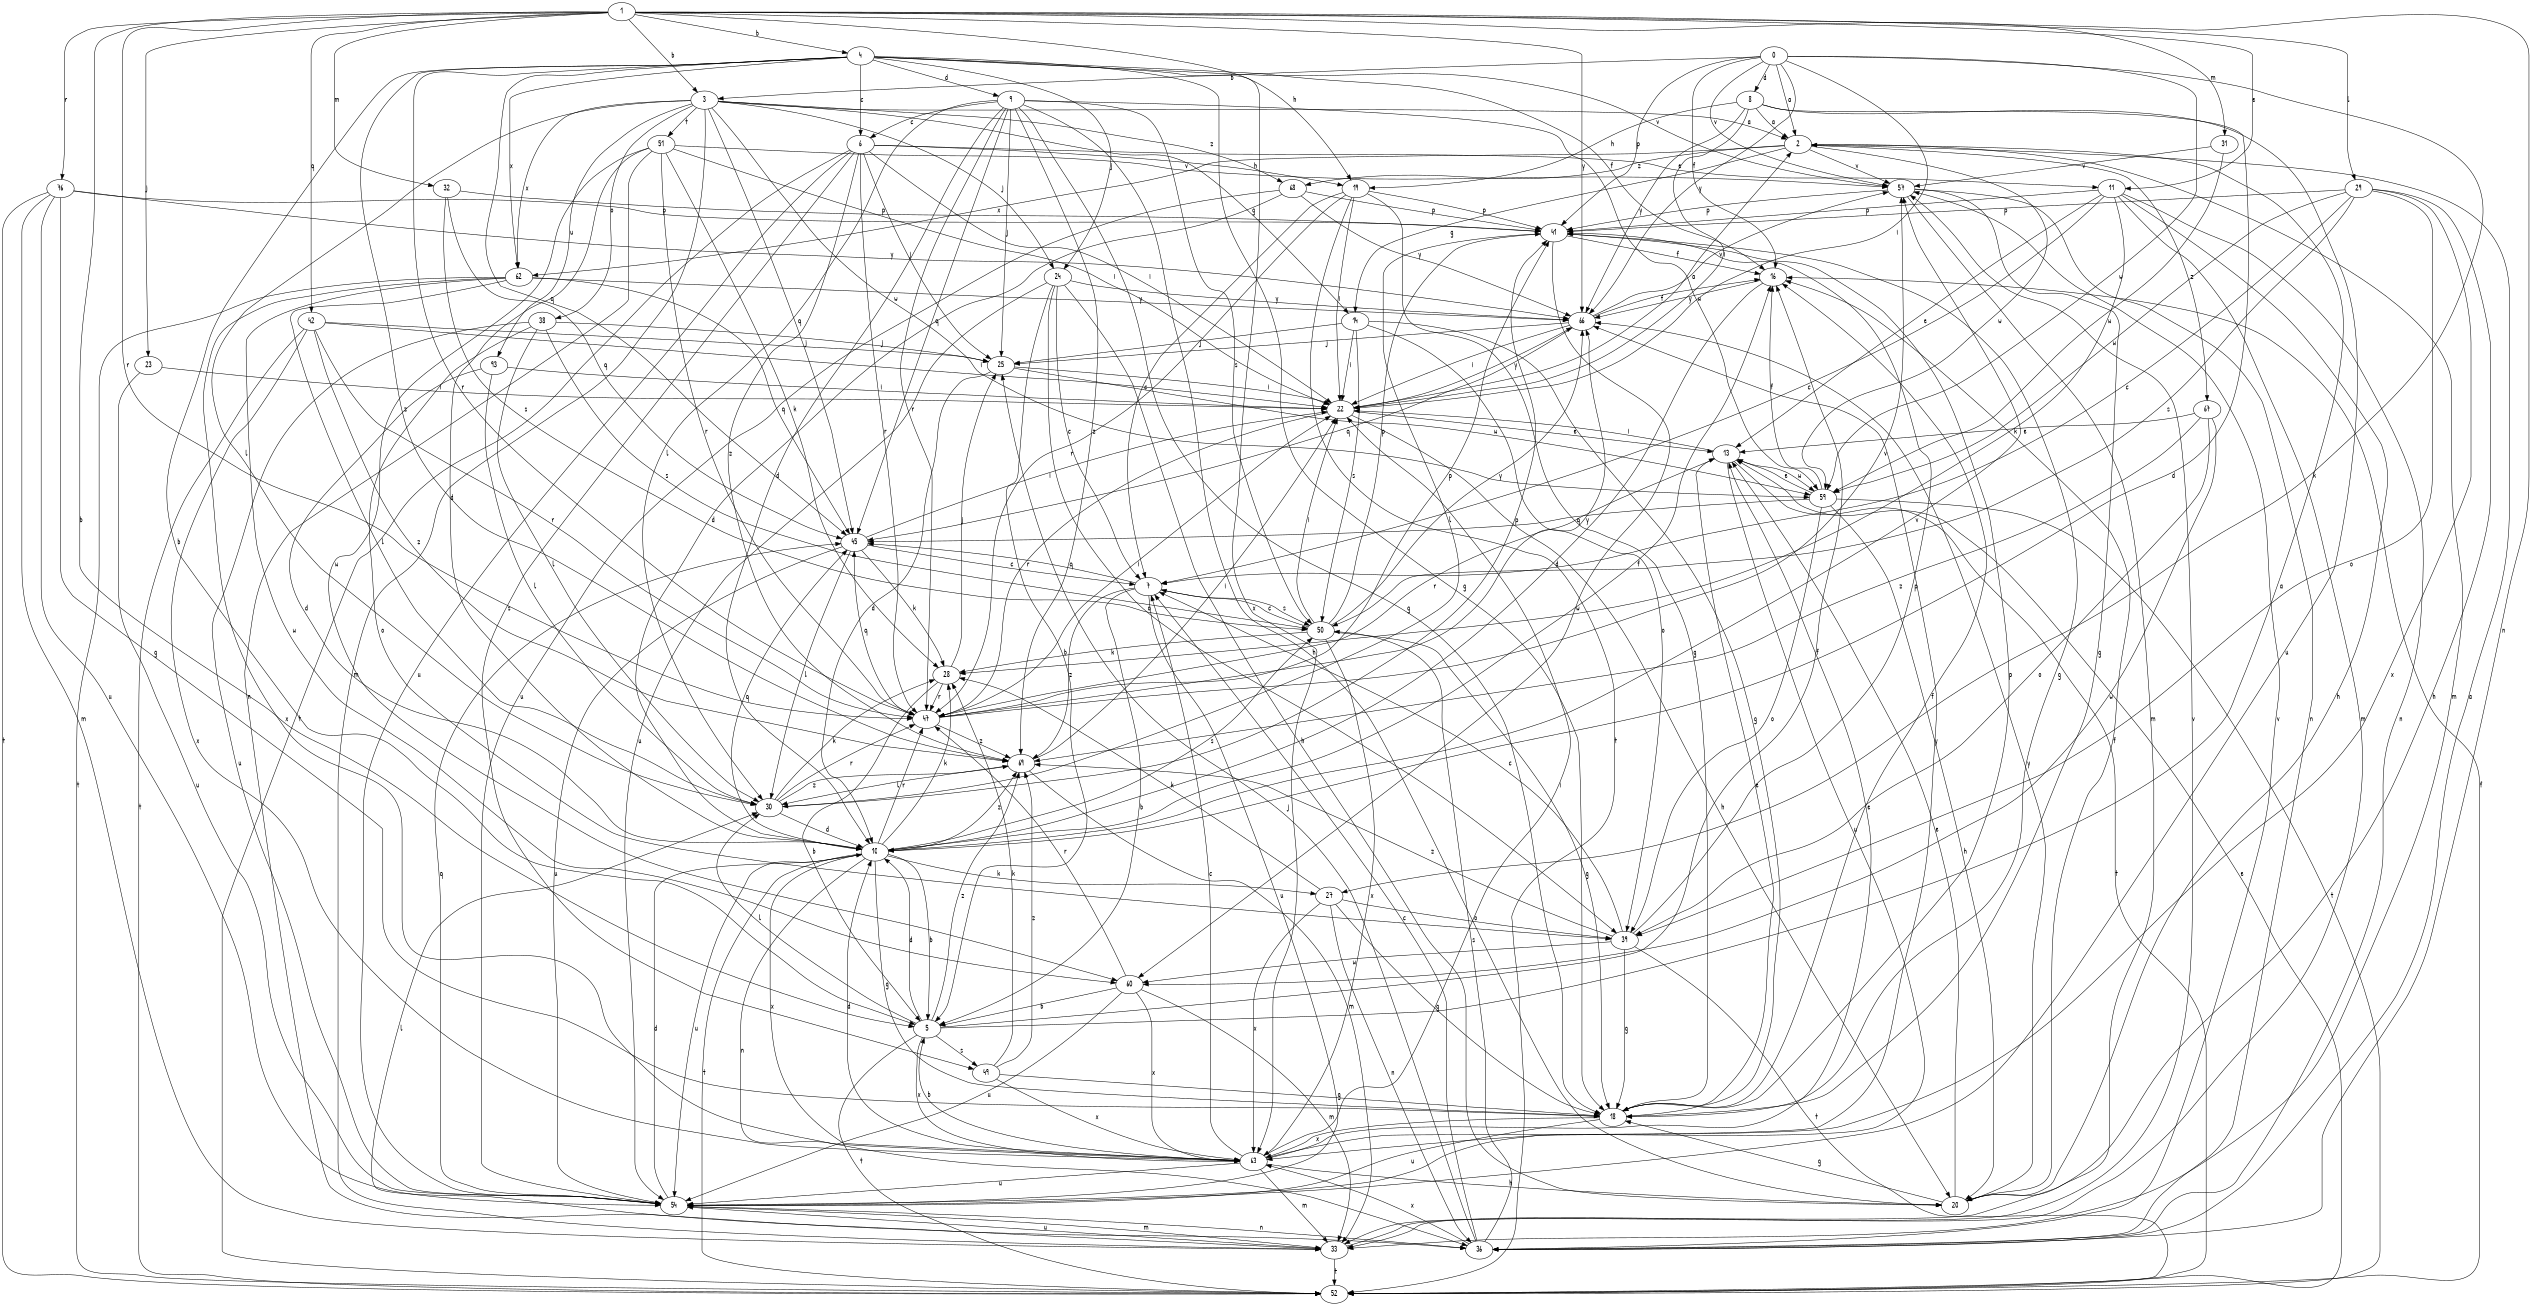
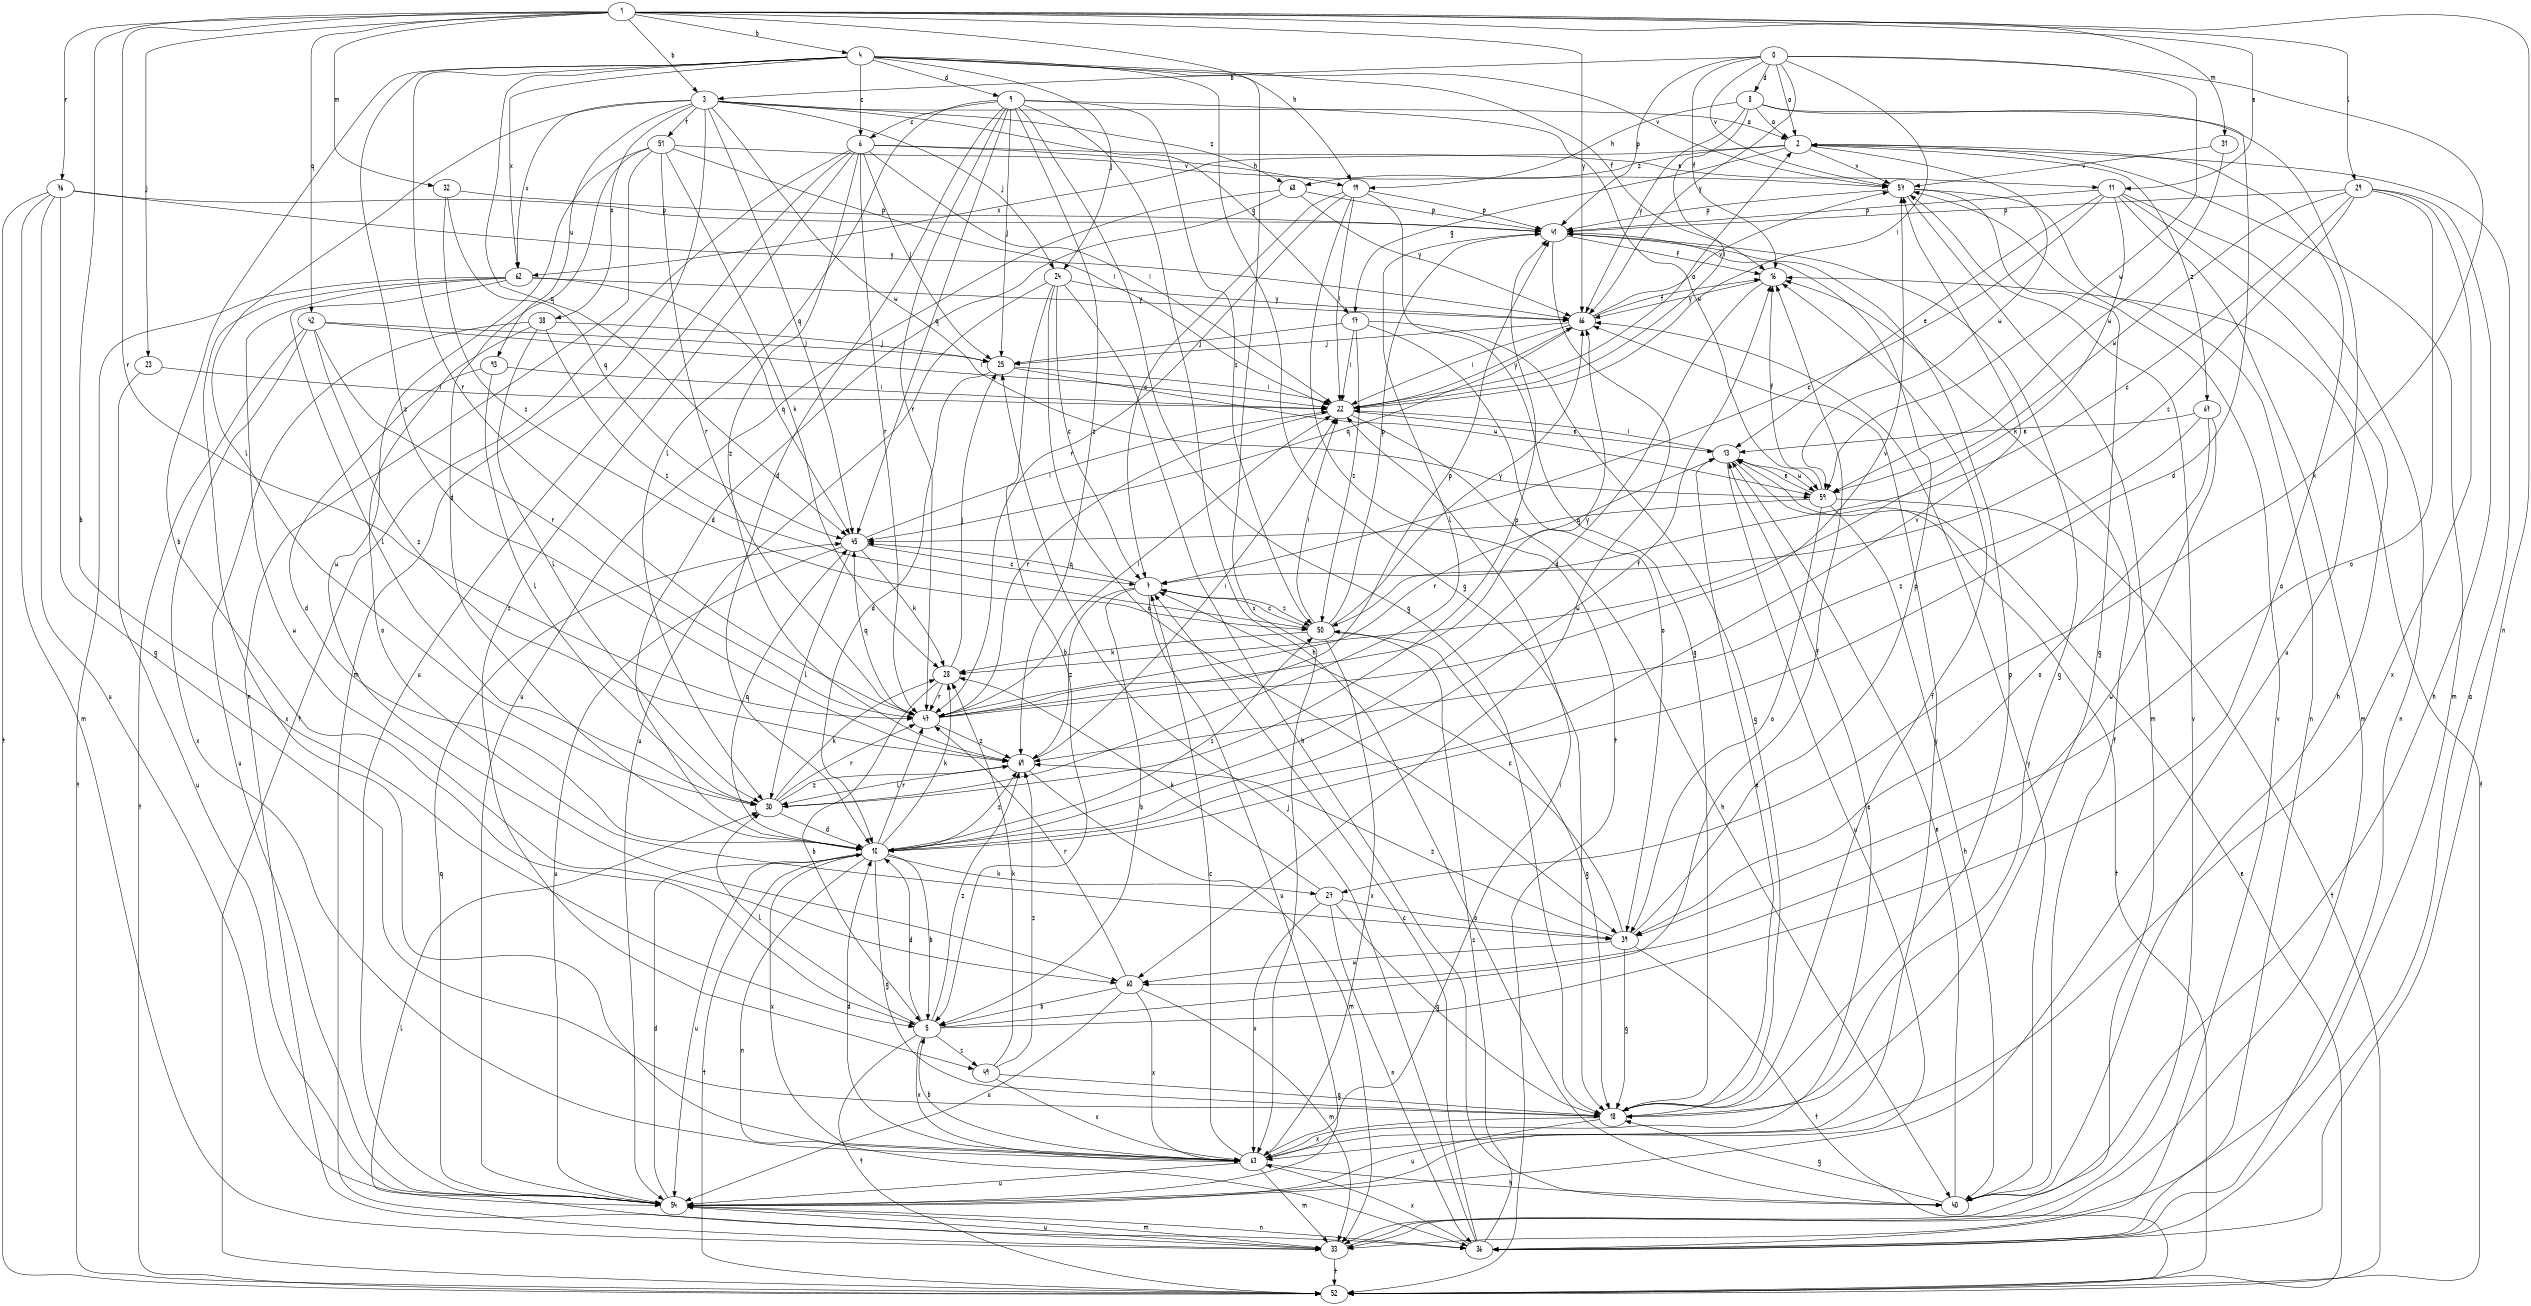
node "14": label "14" -> "17"
node "20": label "20" -> "40"
